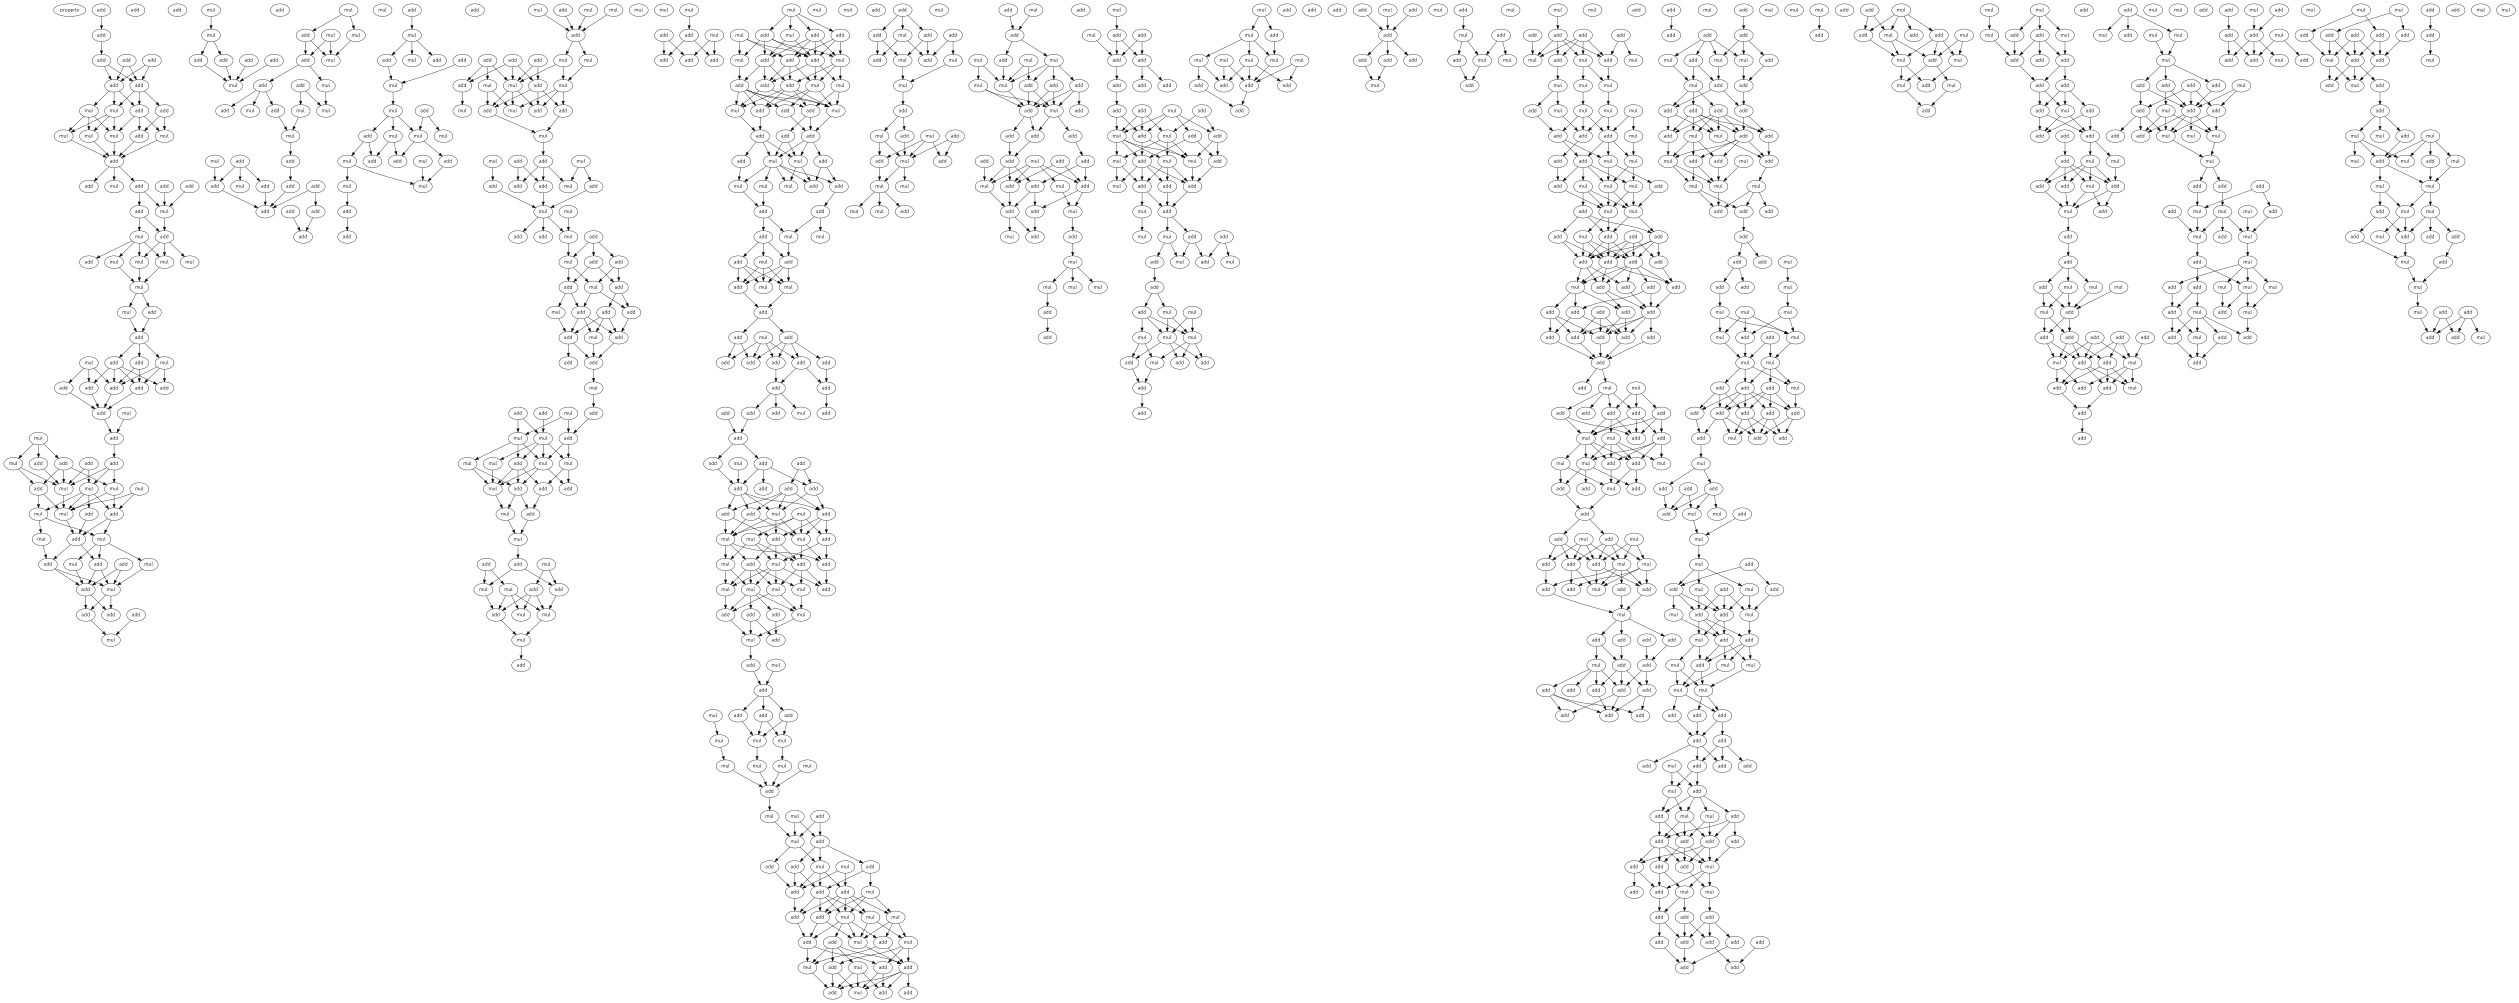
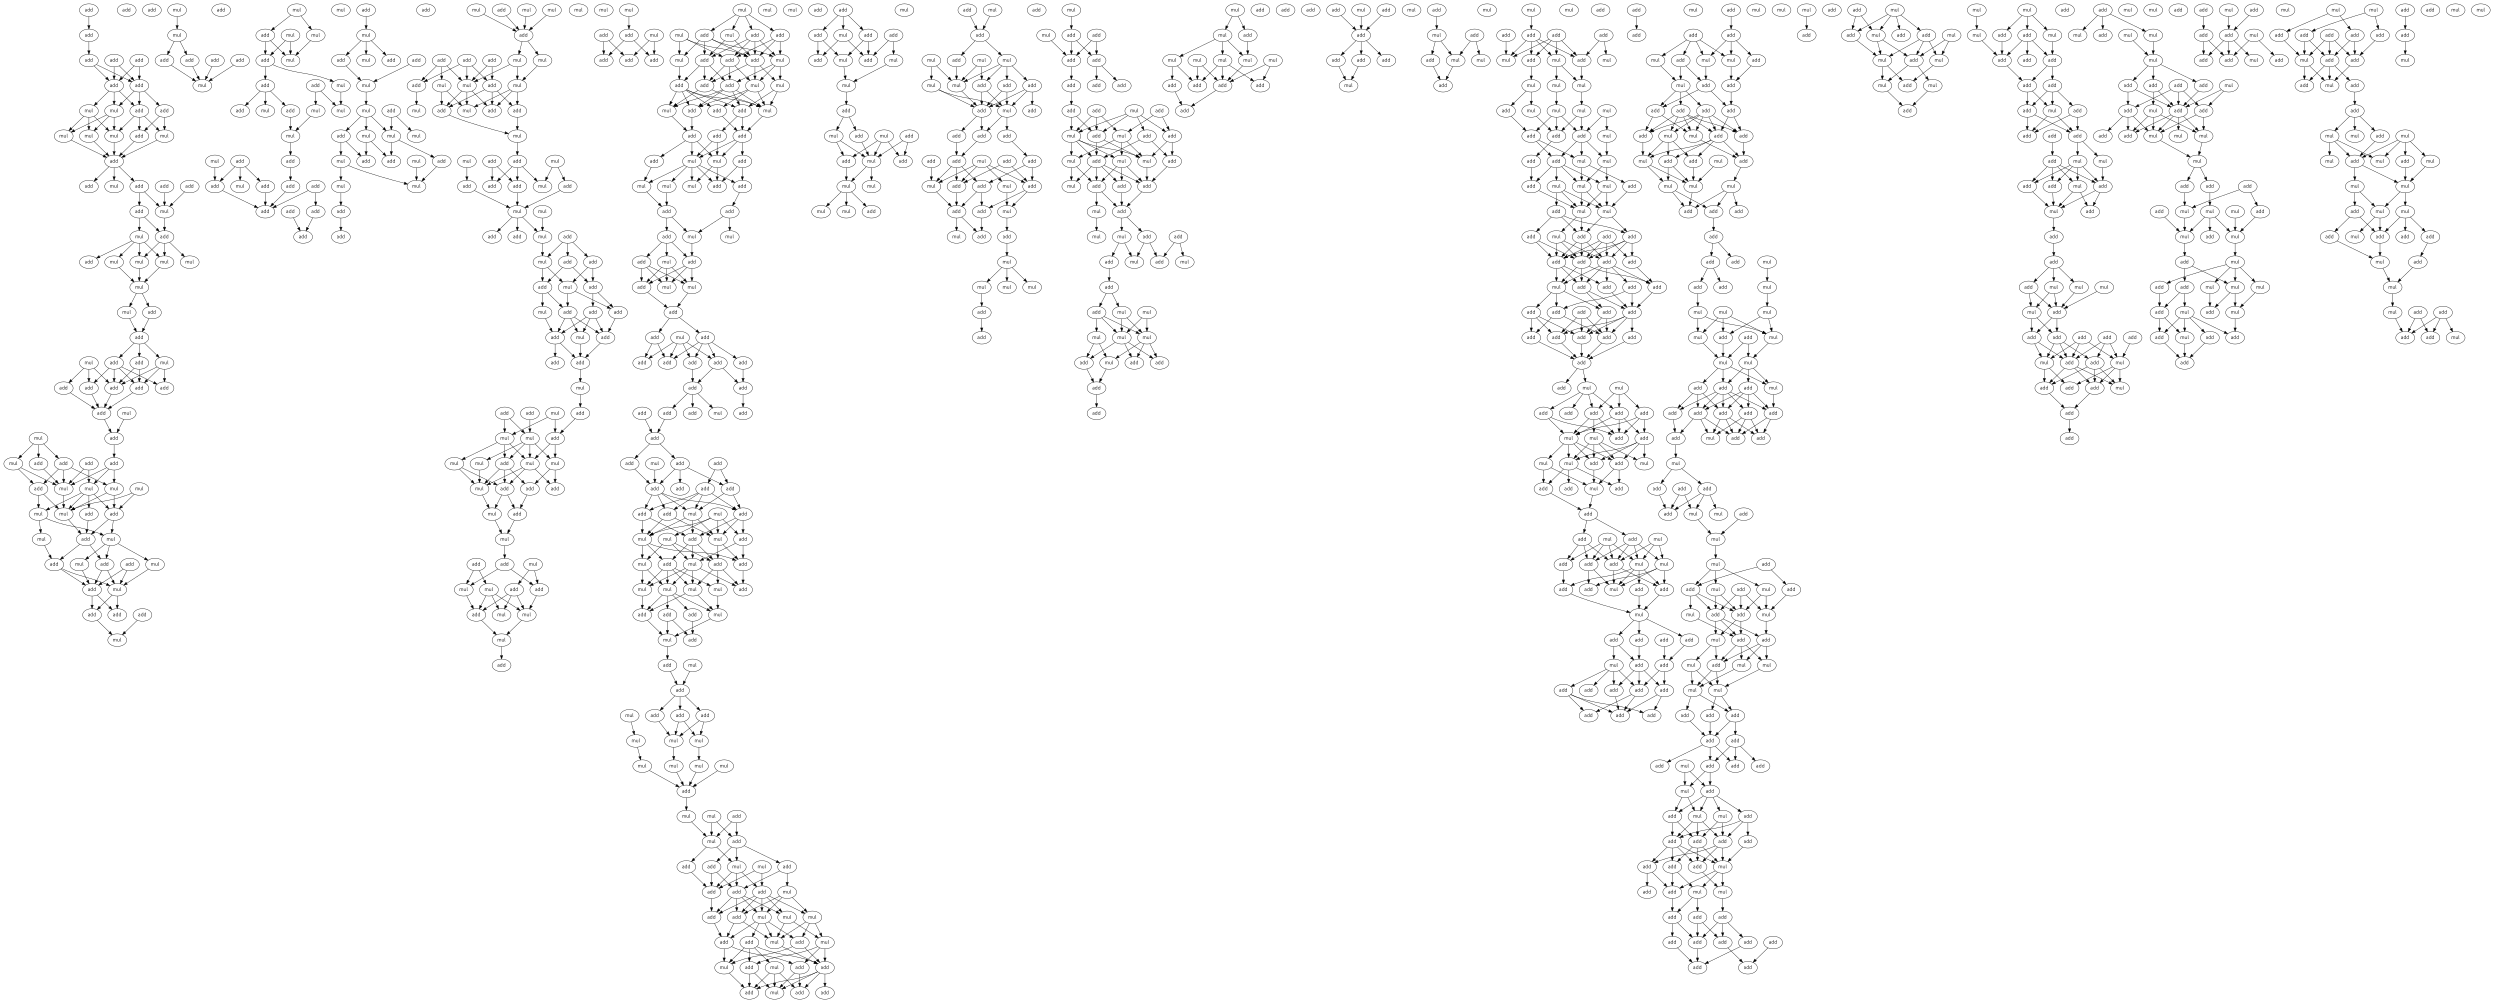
node "property": removed
